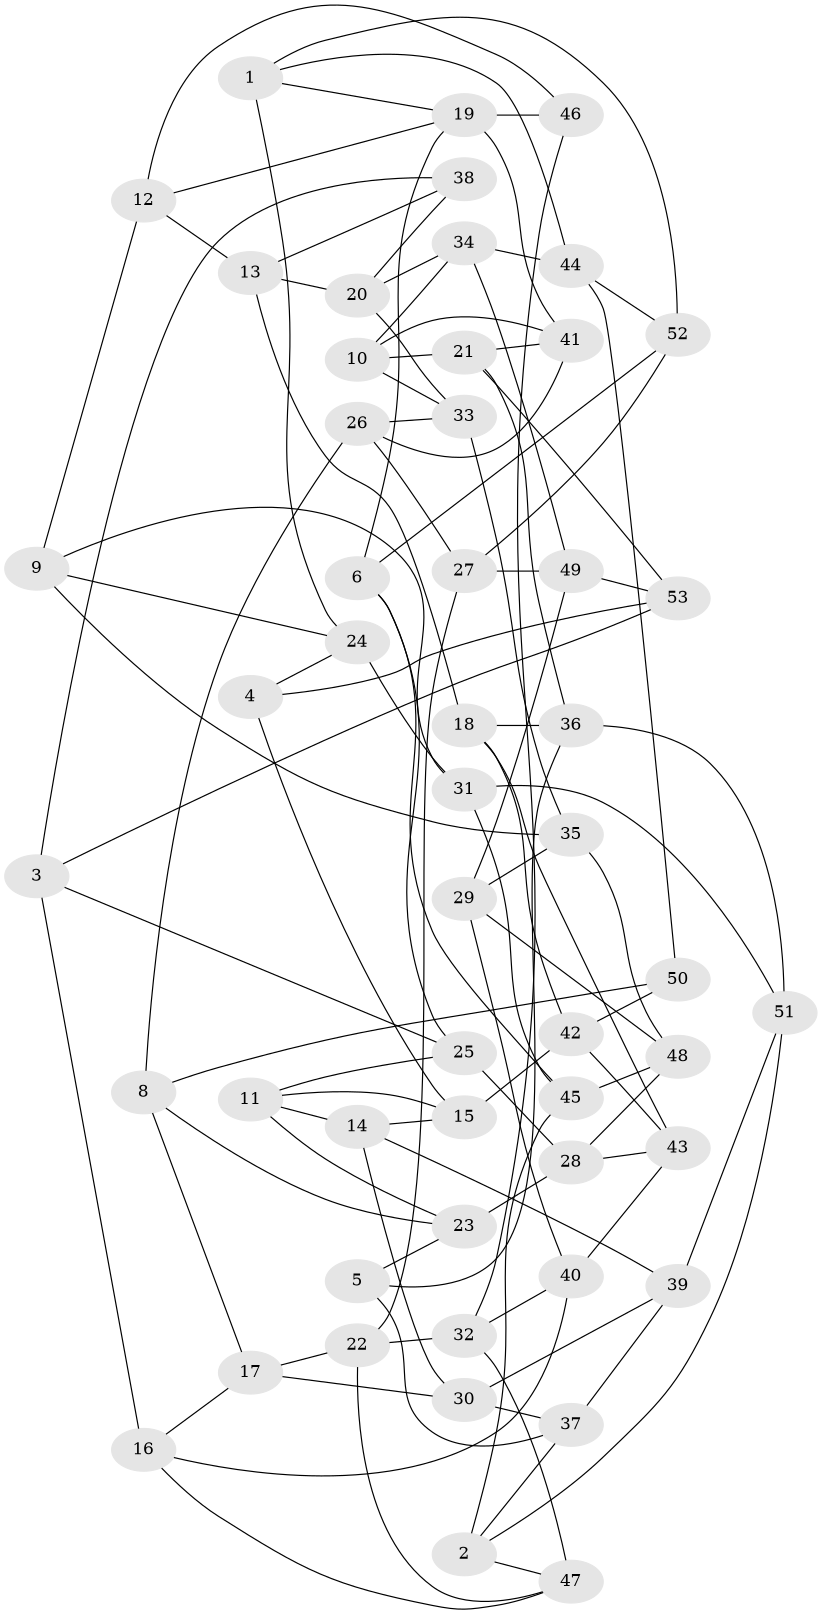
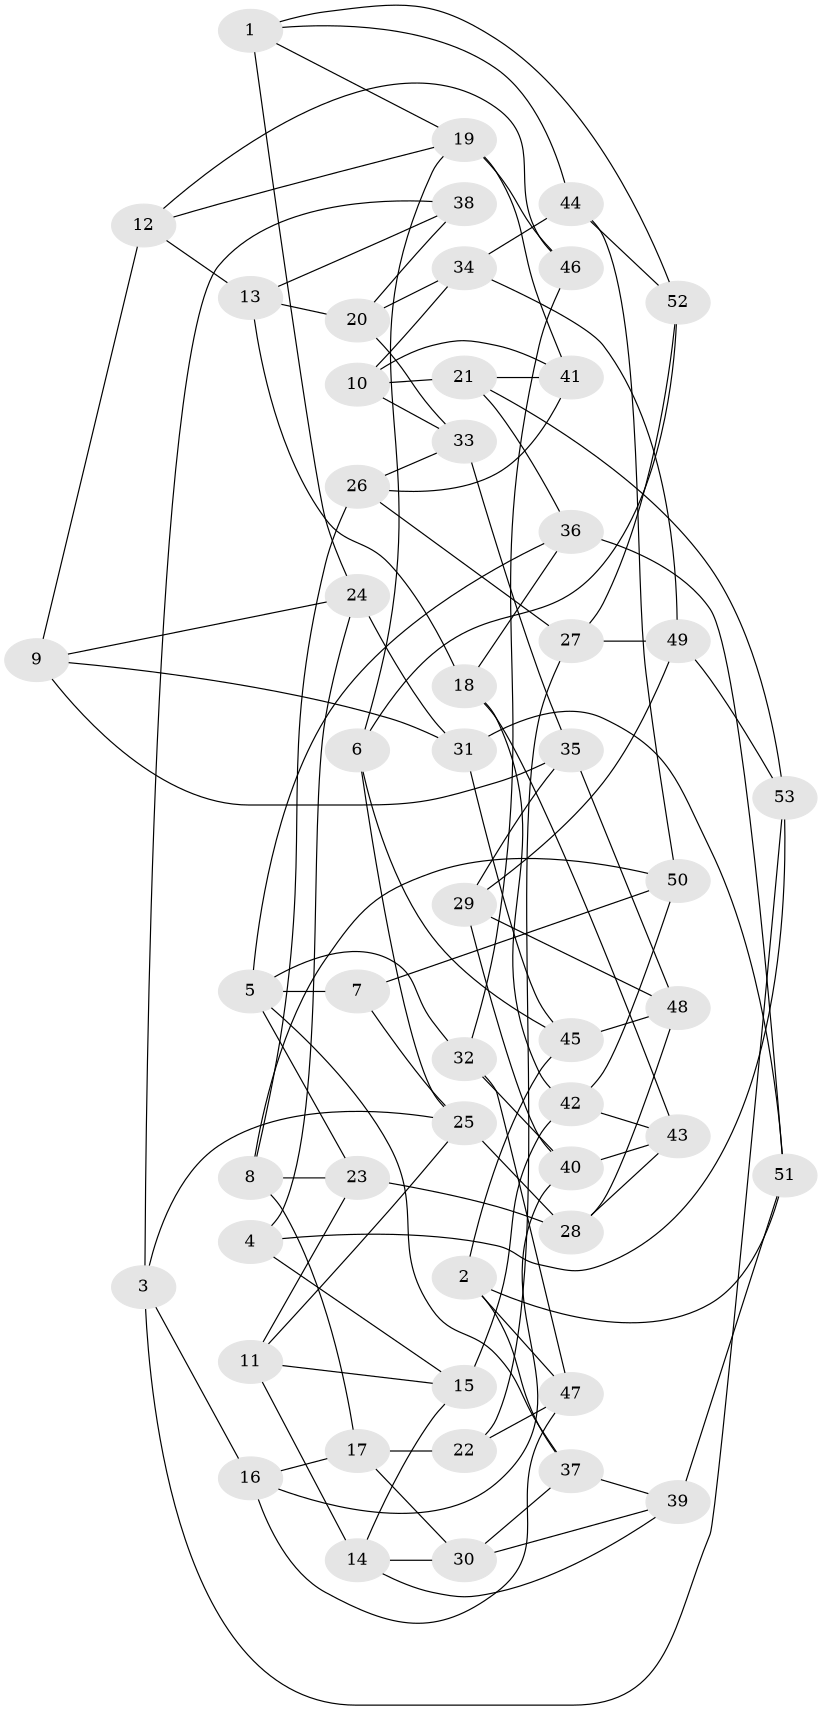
node "7": added
edge "32" -- "22": now "32" -- "5"
